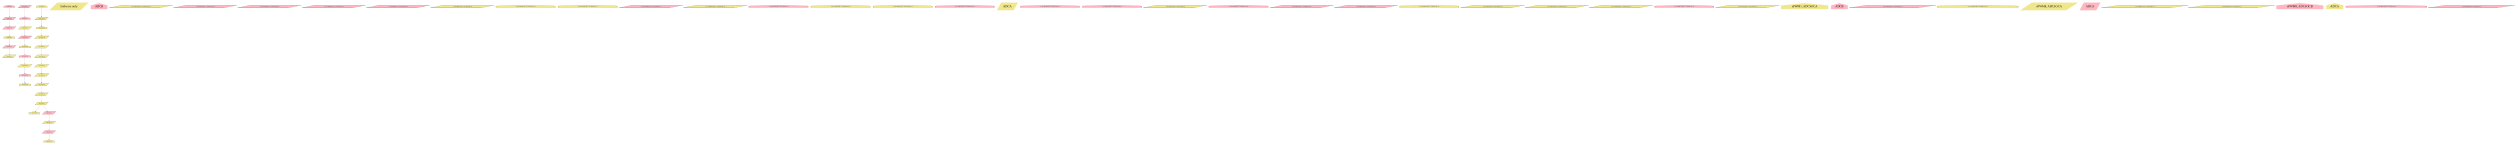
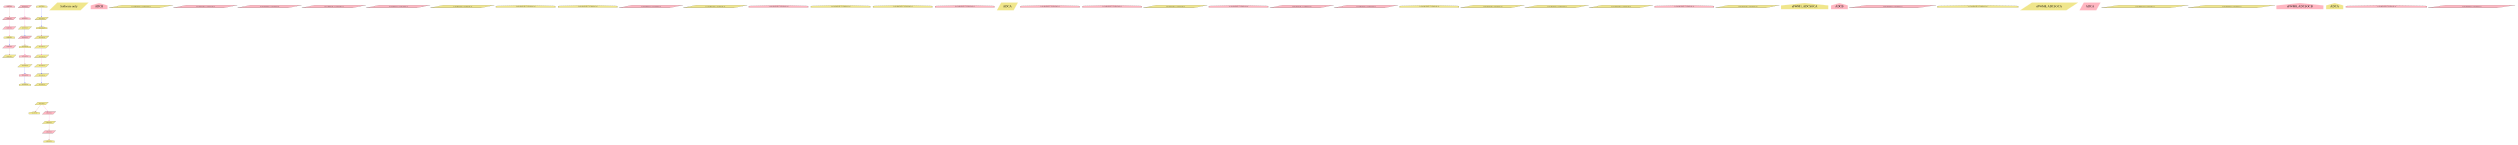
node "ADCA SOC0": removed
